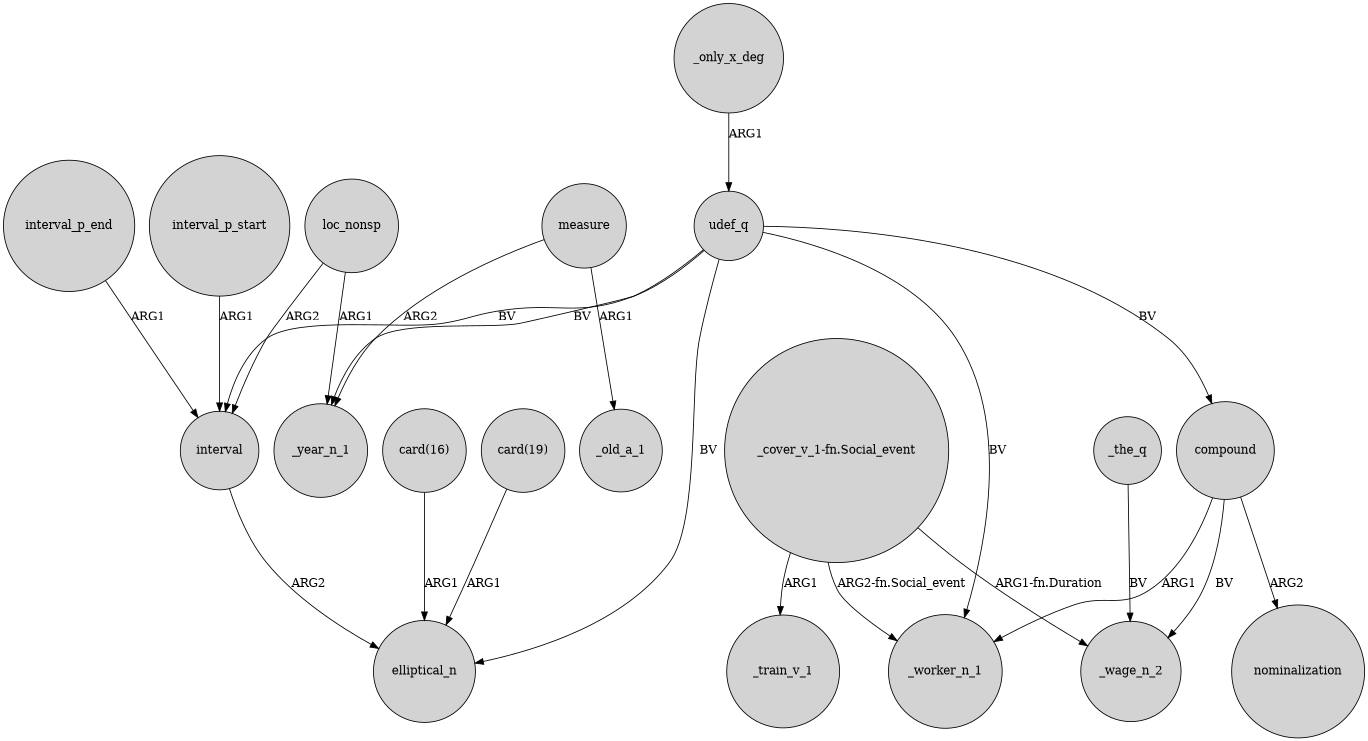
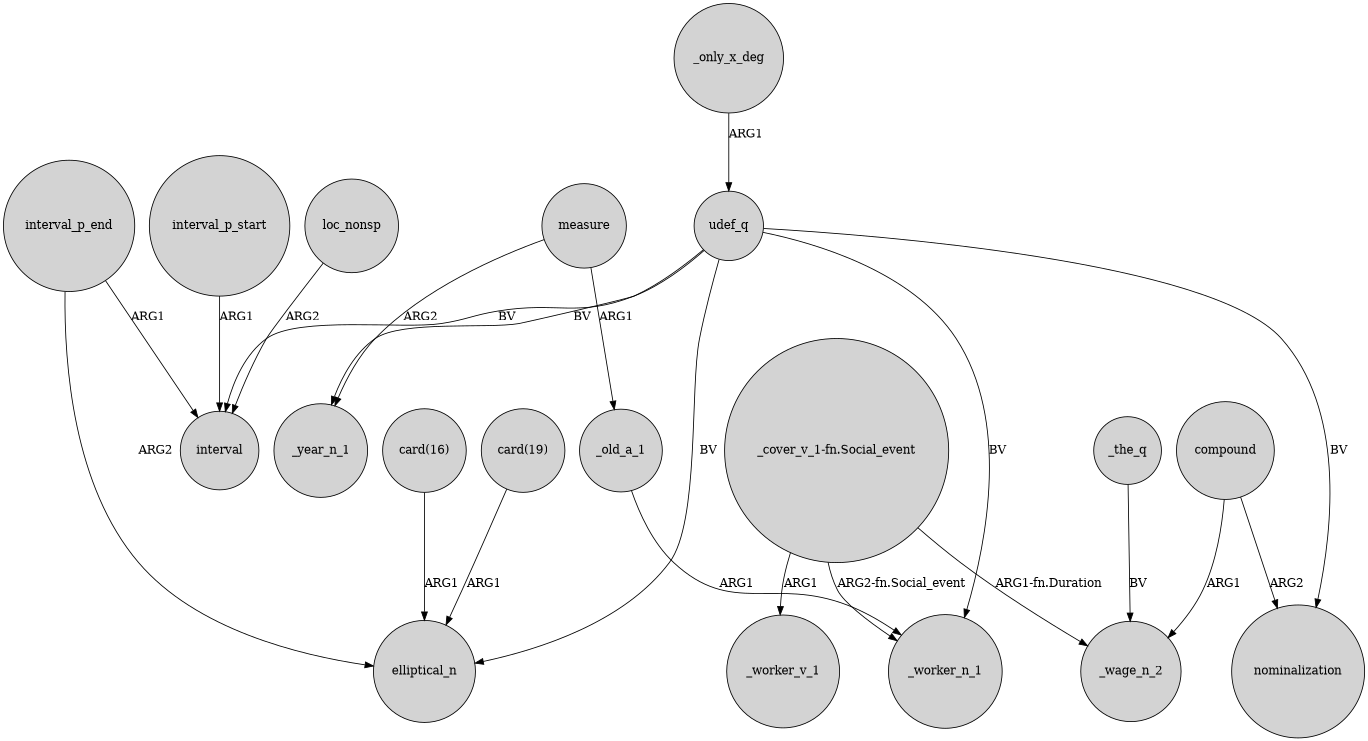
edge "udef_q" -> "compound": now "udef_q" -> "nominalization"
edge "loc_nonsp" -> "_year_n_1": removed, label "ARG1"
edge "interval" -> "elliptical_n": now "interval_p_end" -> "elliptical_n"
edge "compound" -> "_wage_n_2": label "BV" -> "ARG1"
edge "compound" -> "_worker_n_1": now "_old_a_1" -> "_worker_n_1"
node "_train_v_1": label "_train_v_1" -> "_worker_v_1"
